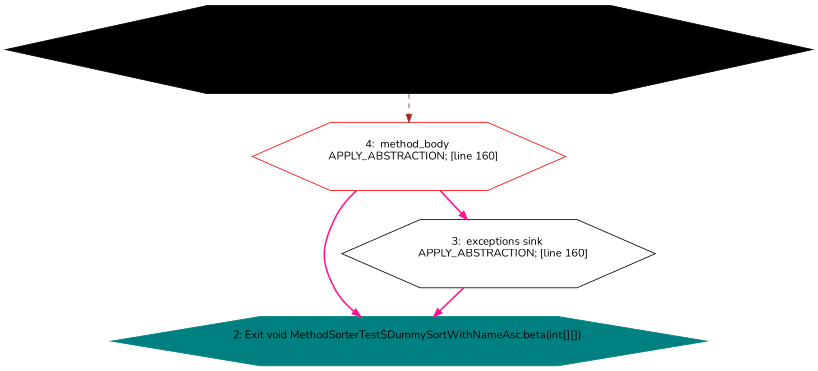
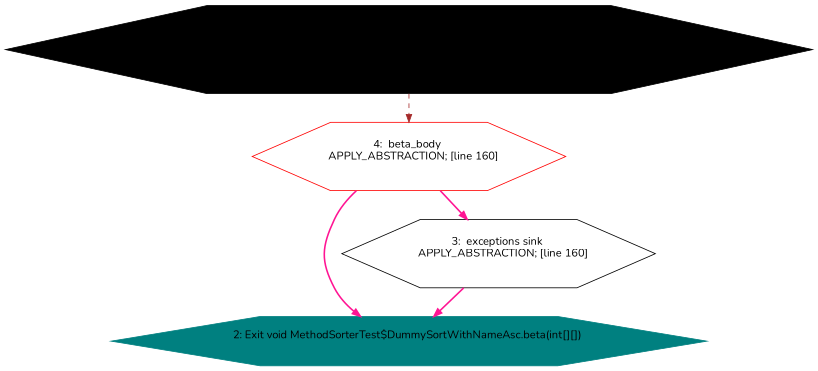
node "4:  method_body APPLY_ABSTRACTION; [line 160]": label "4:  method_body APPLY_ABSTRACTION; [line 160]" -> "4:  beta_body APPLY_ABSTRACTION; [line 160]"
